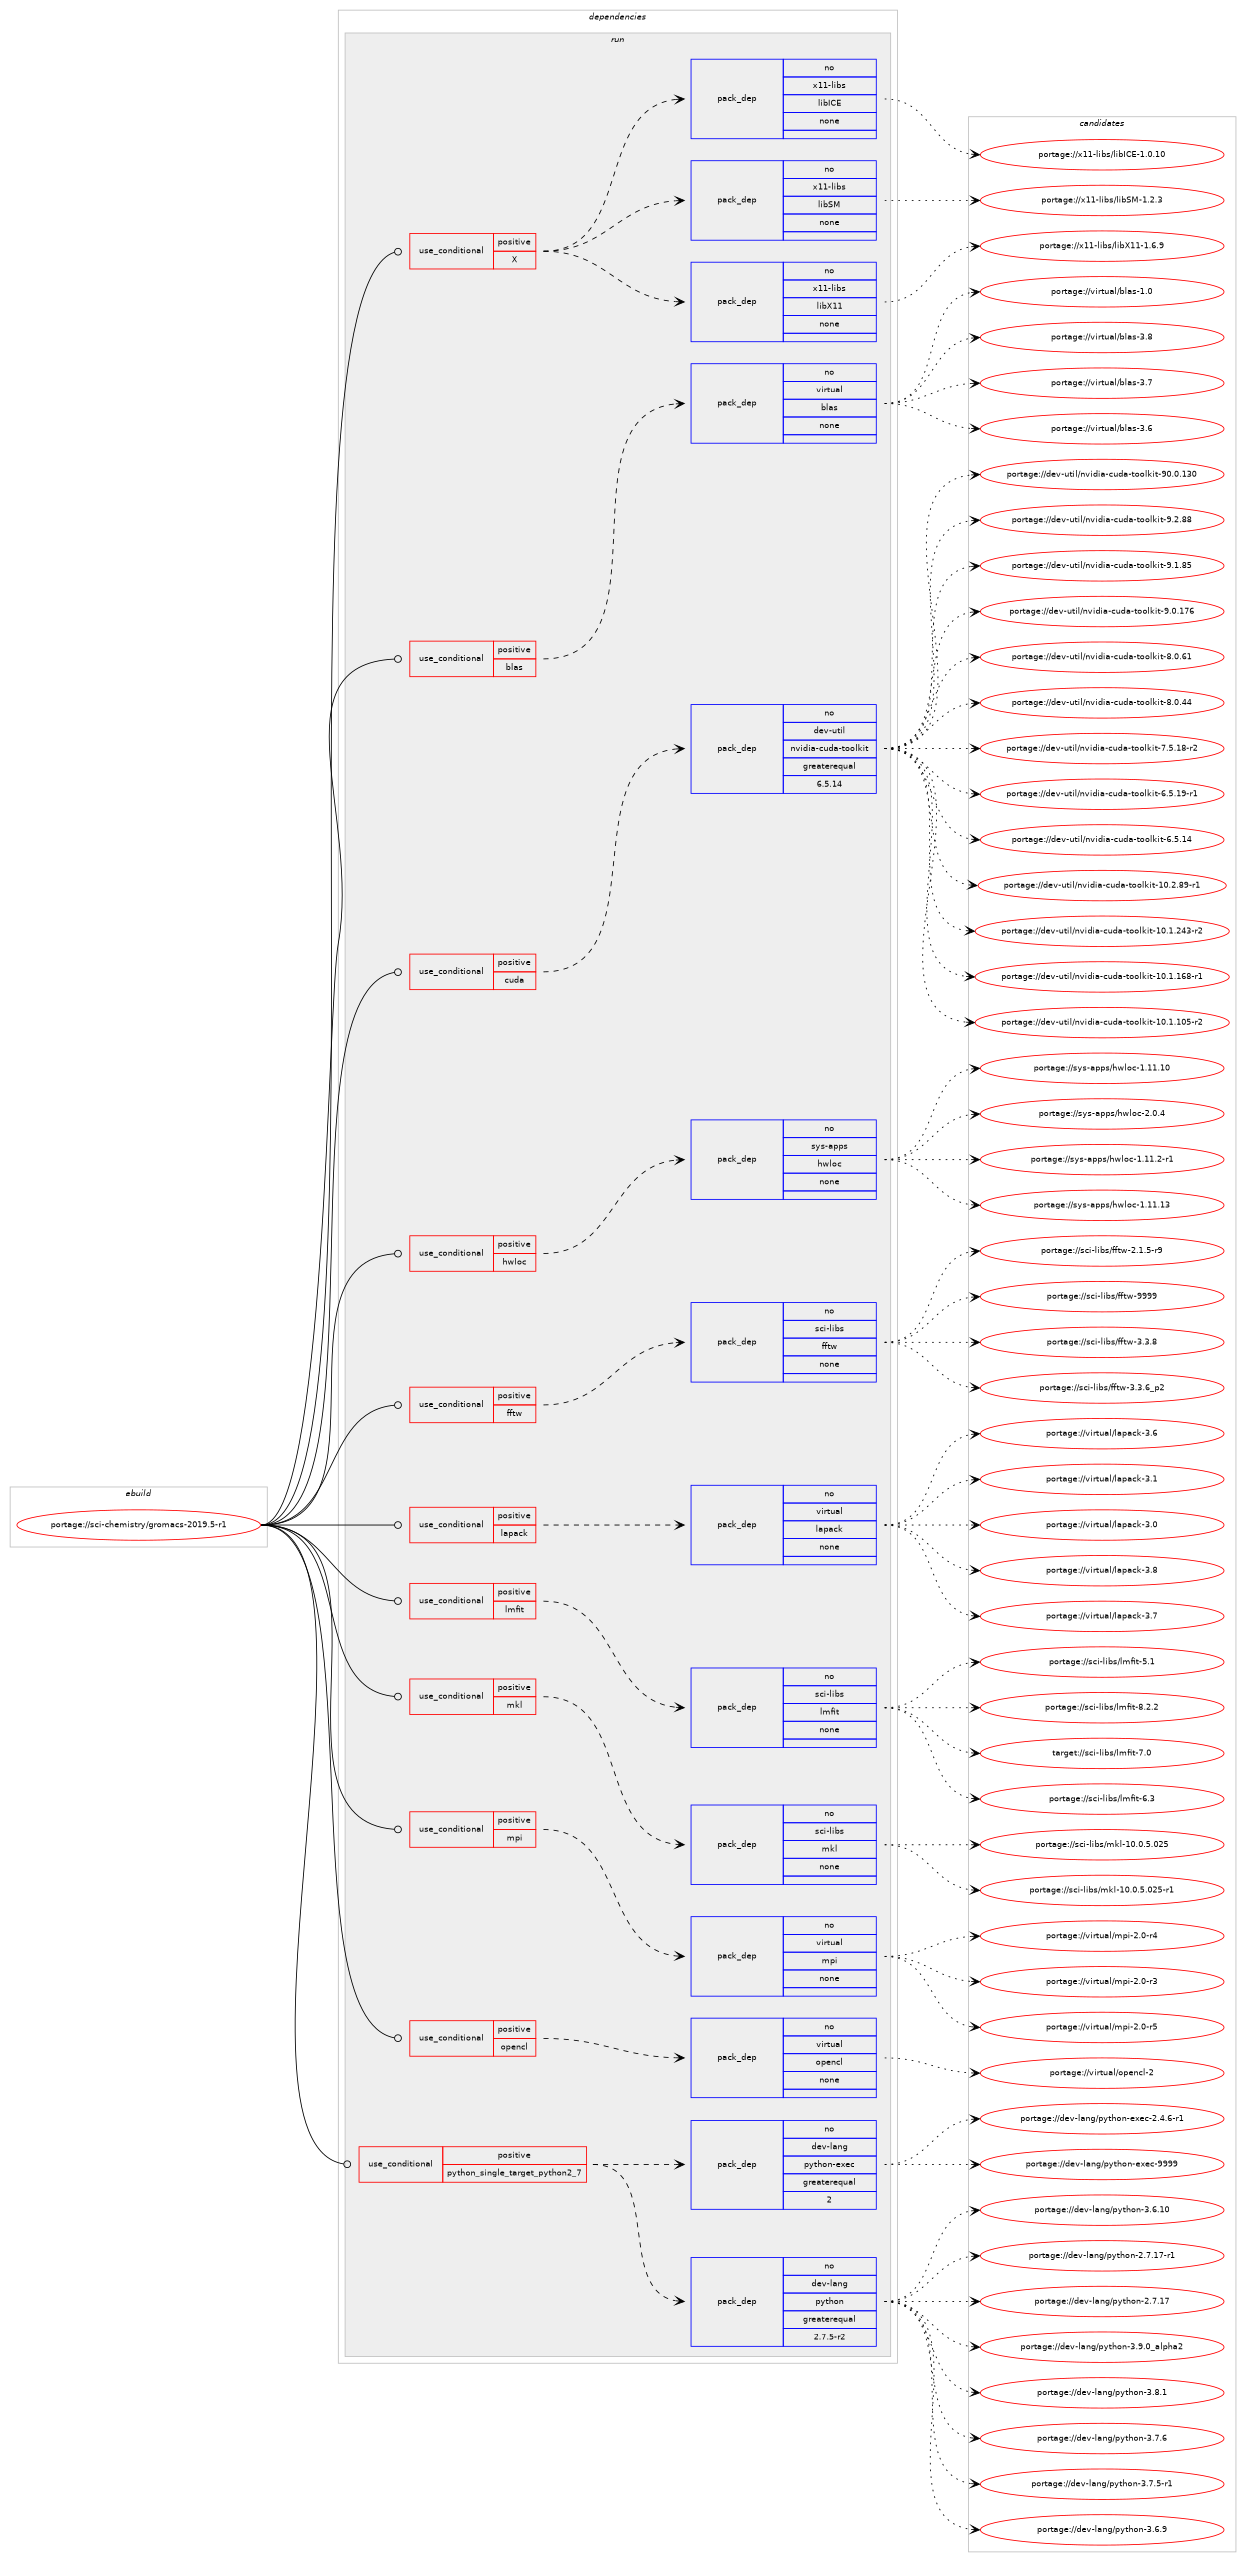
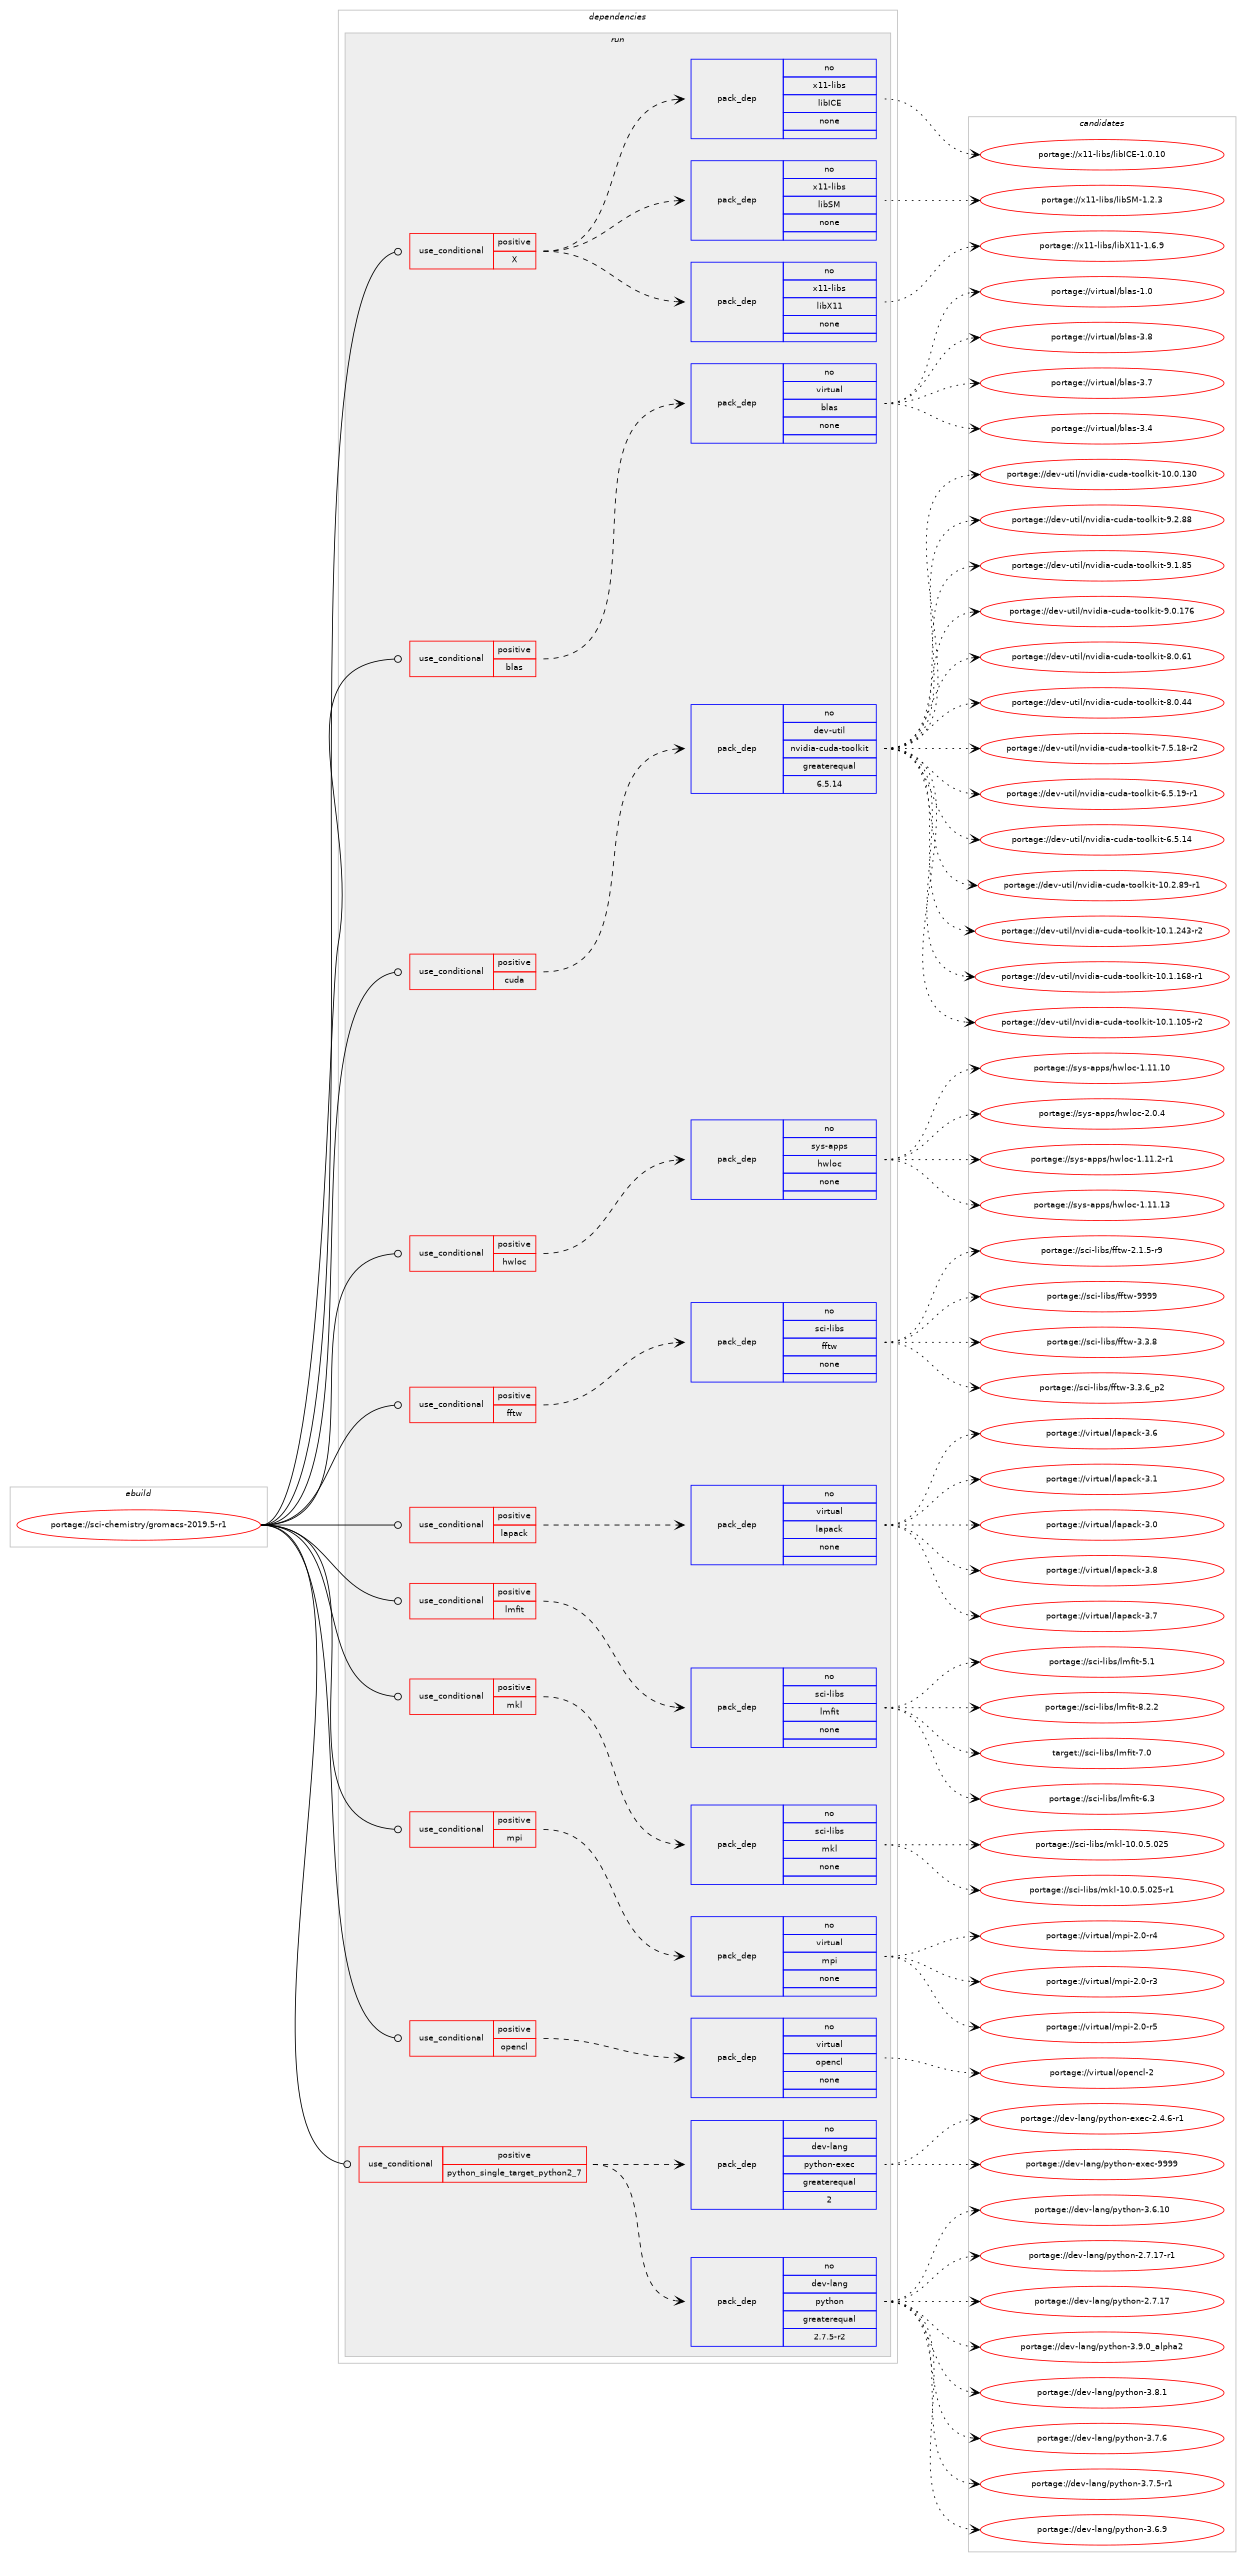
node "portage://virtual/blas-3.6": label "portage://virtual/blas-3.6" -> "portage://virtual/blas-3.4"
node "portage://dev-util/nvidia-cuda-toolkit-90.0.130": label "portage://dev-util/nvidia-cuda-toolkit-90.0.130" -> "portage://dev-util/nvidia-cuda-toolkit-10.0.130"
